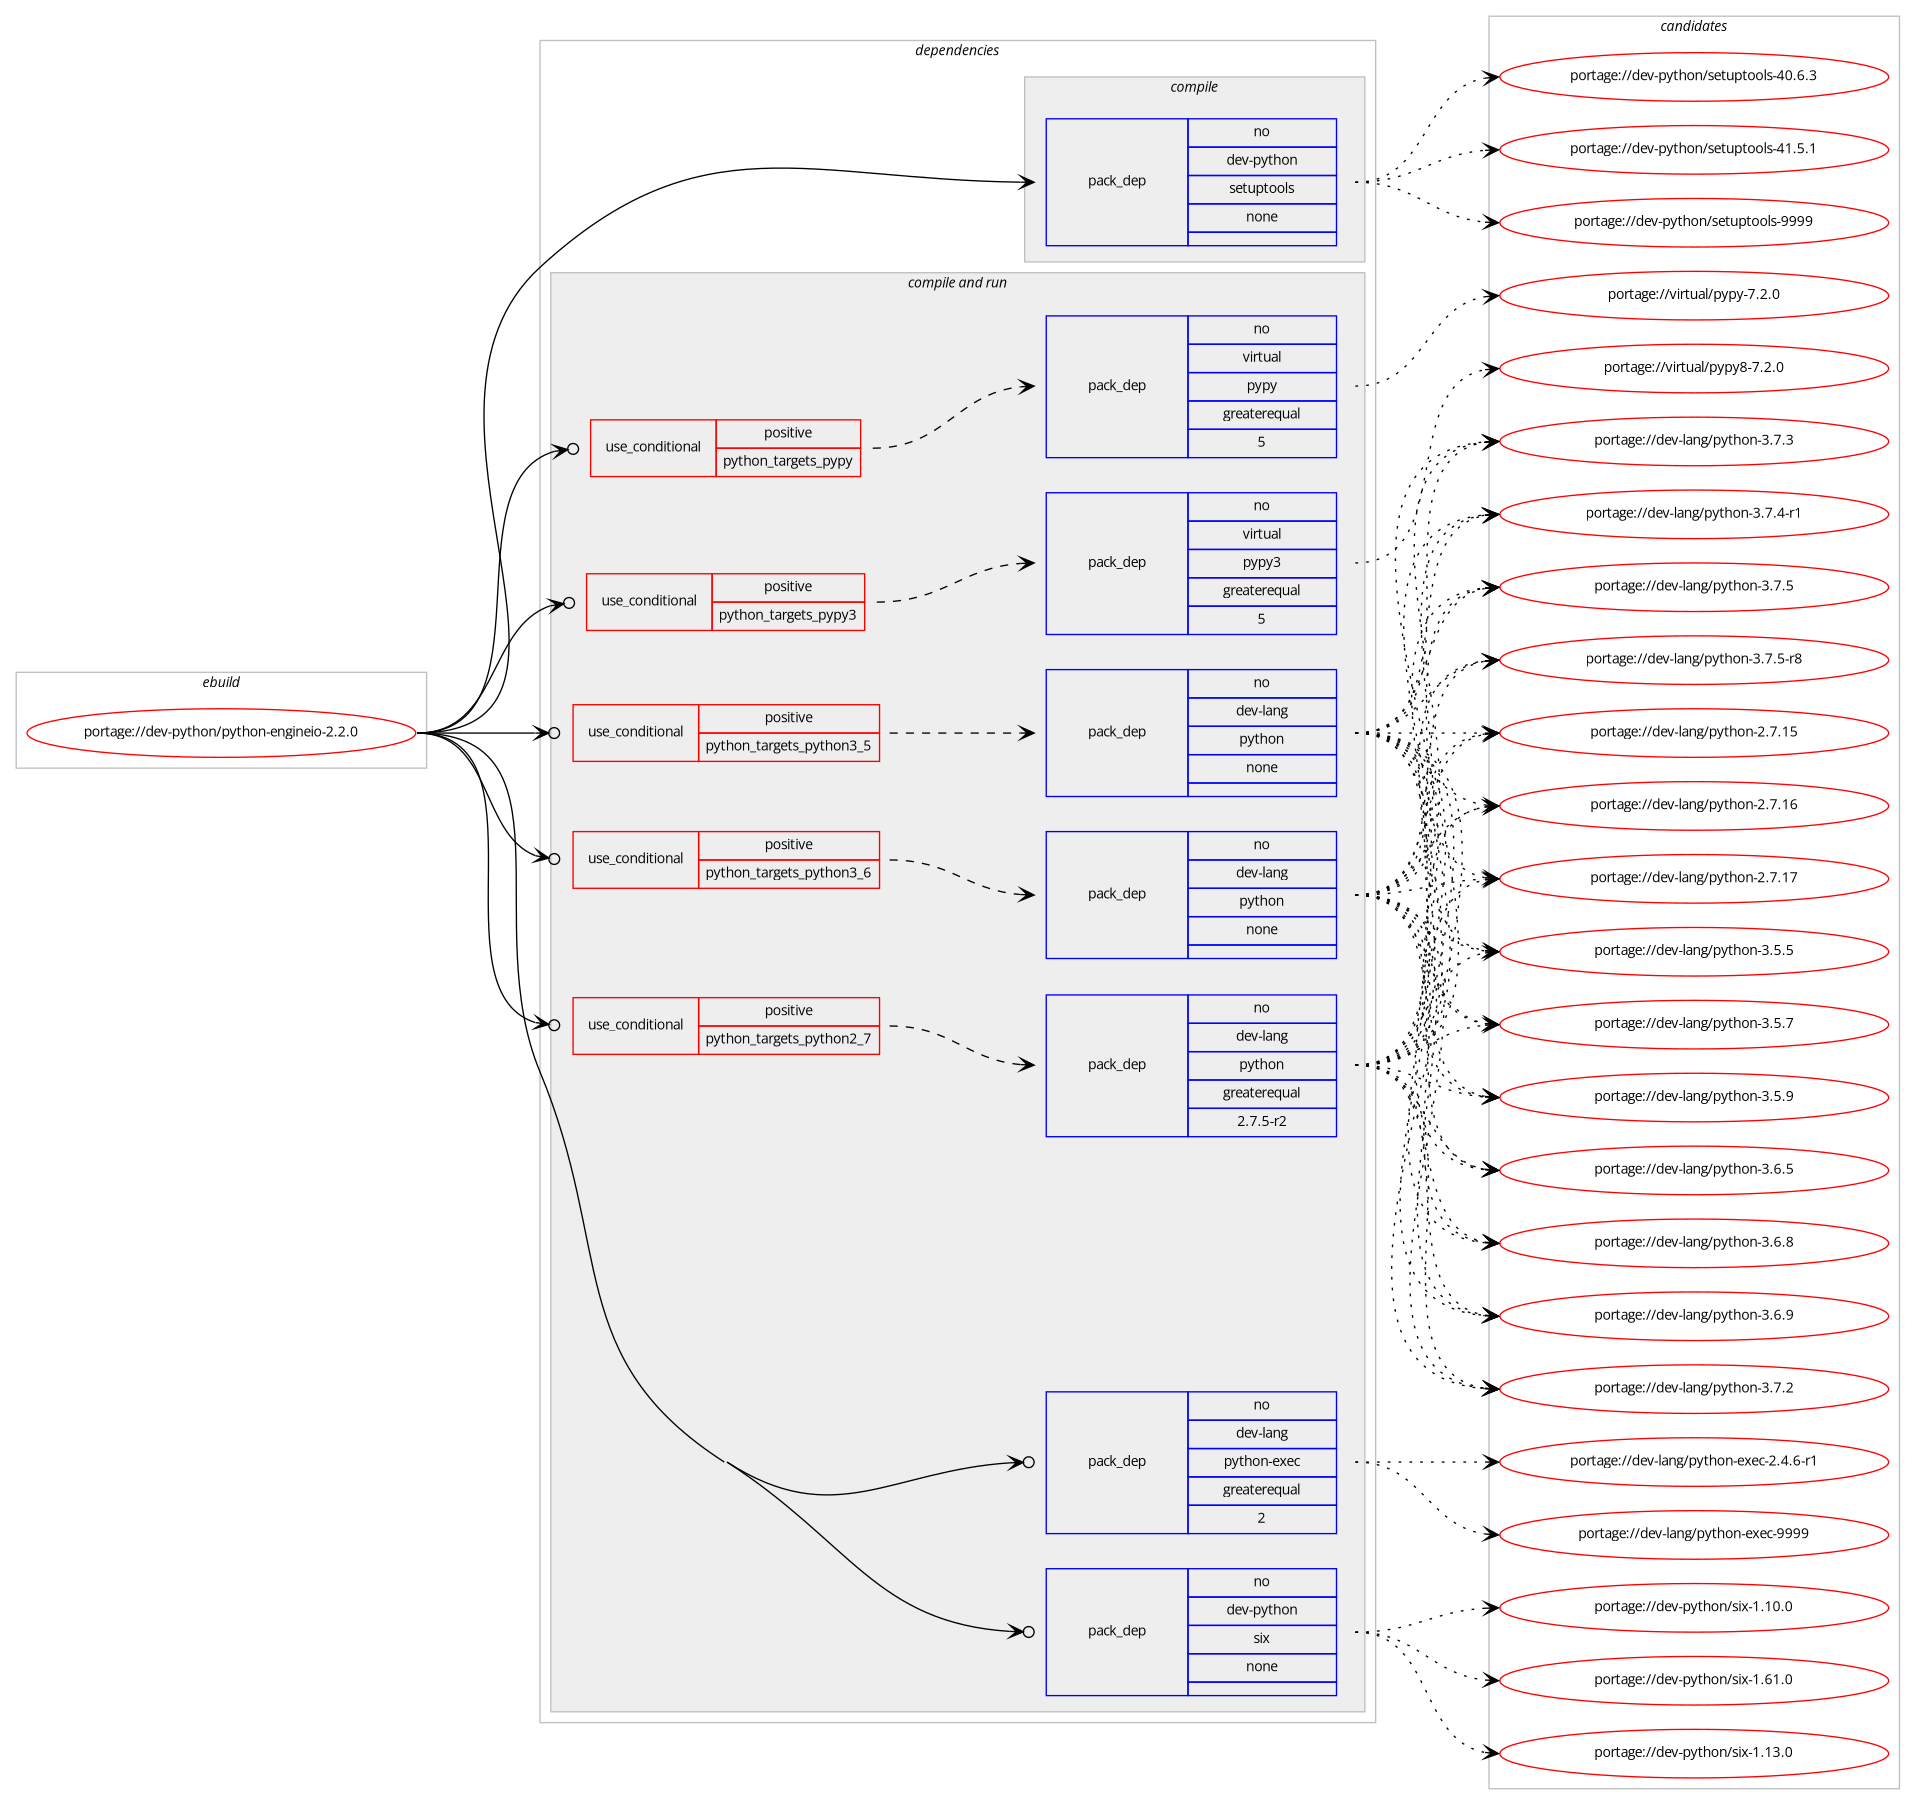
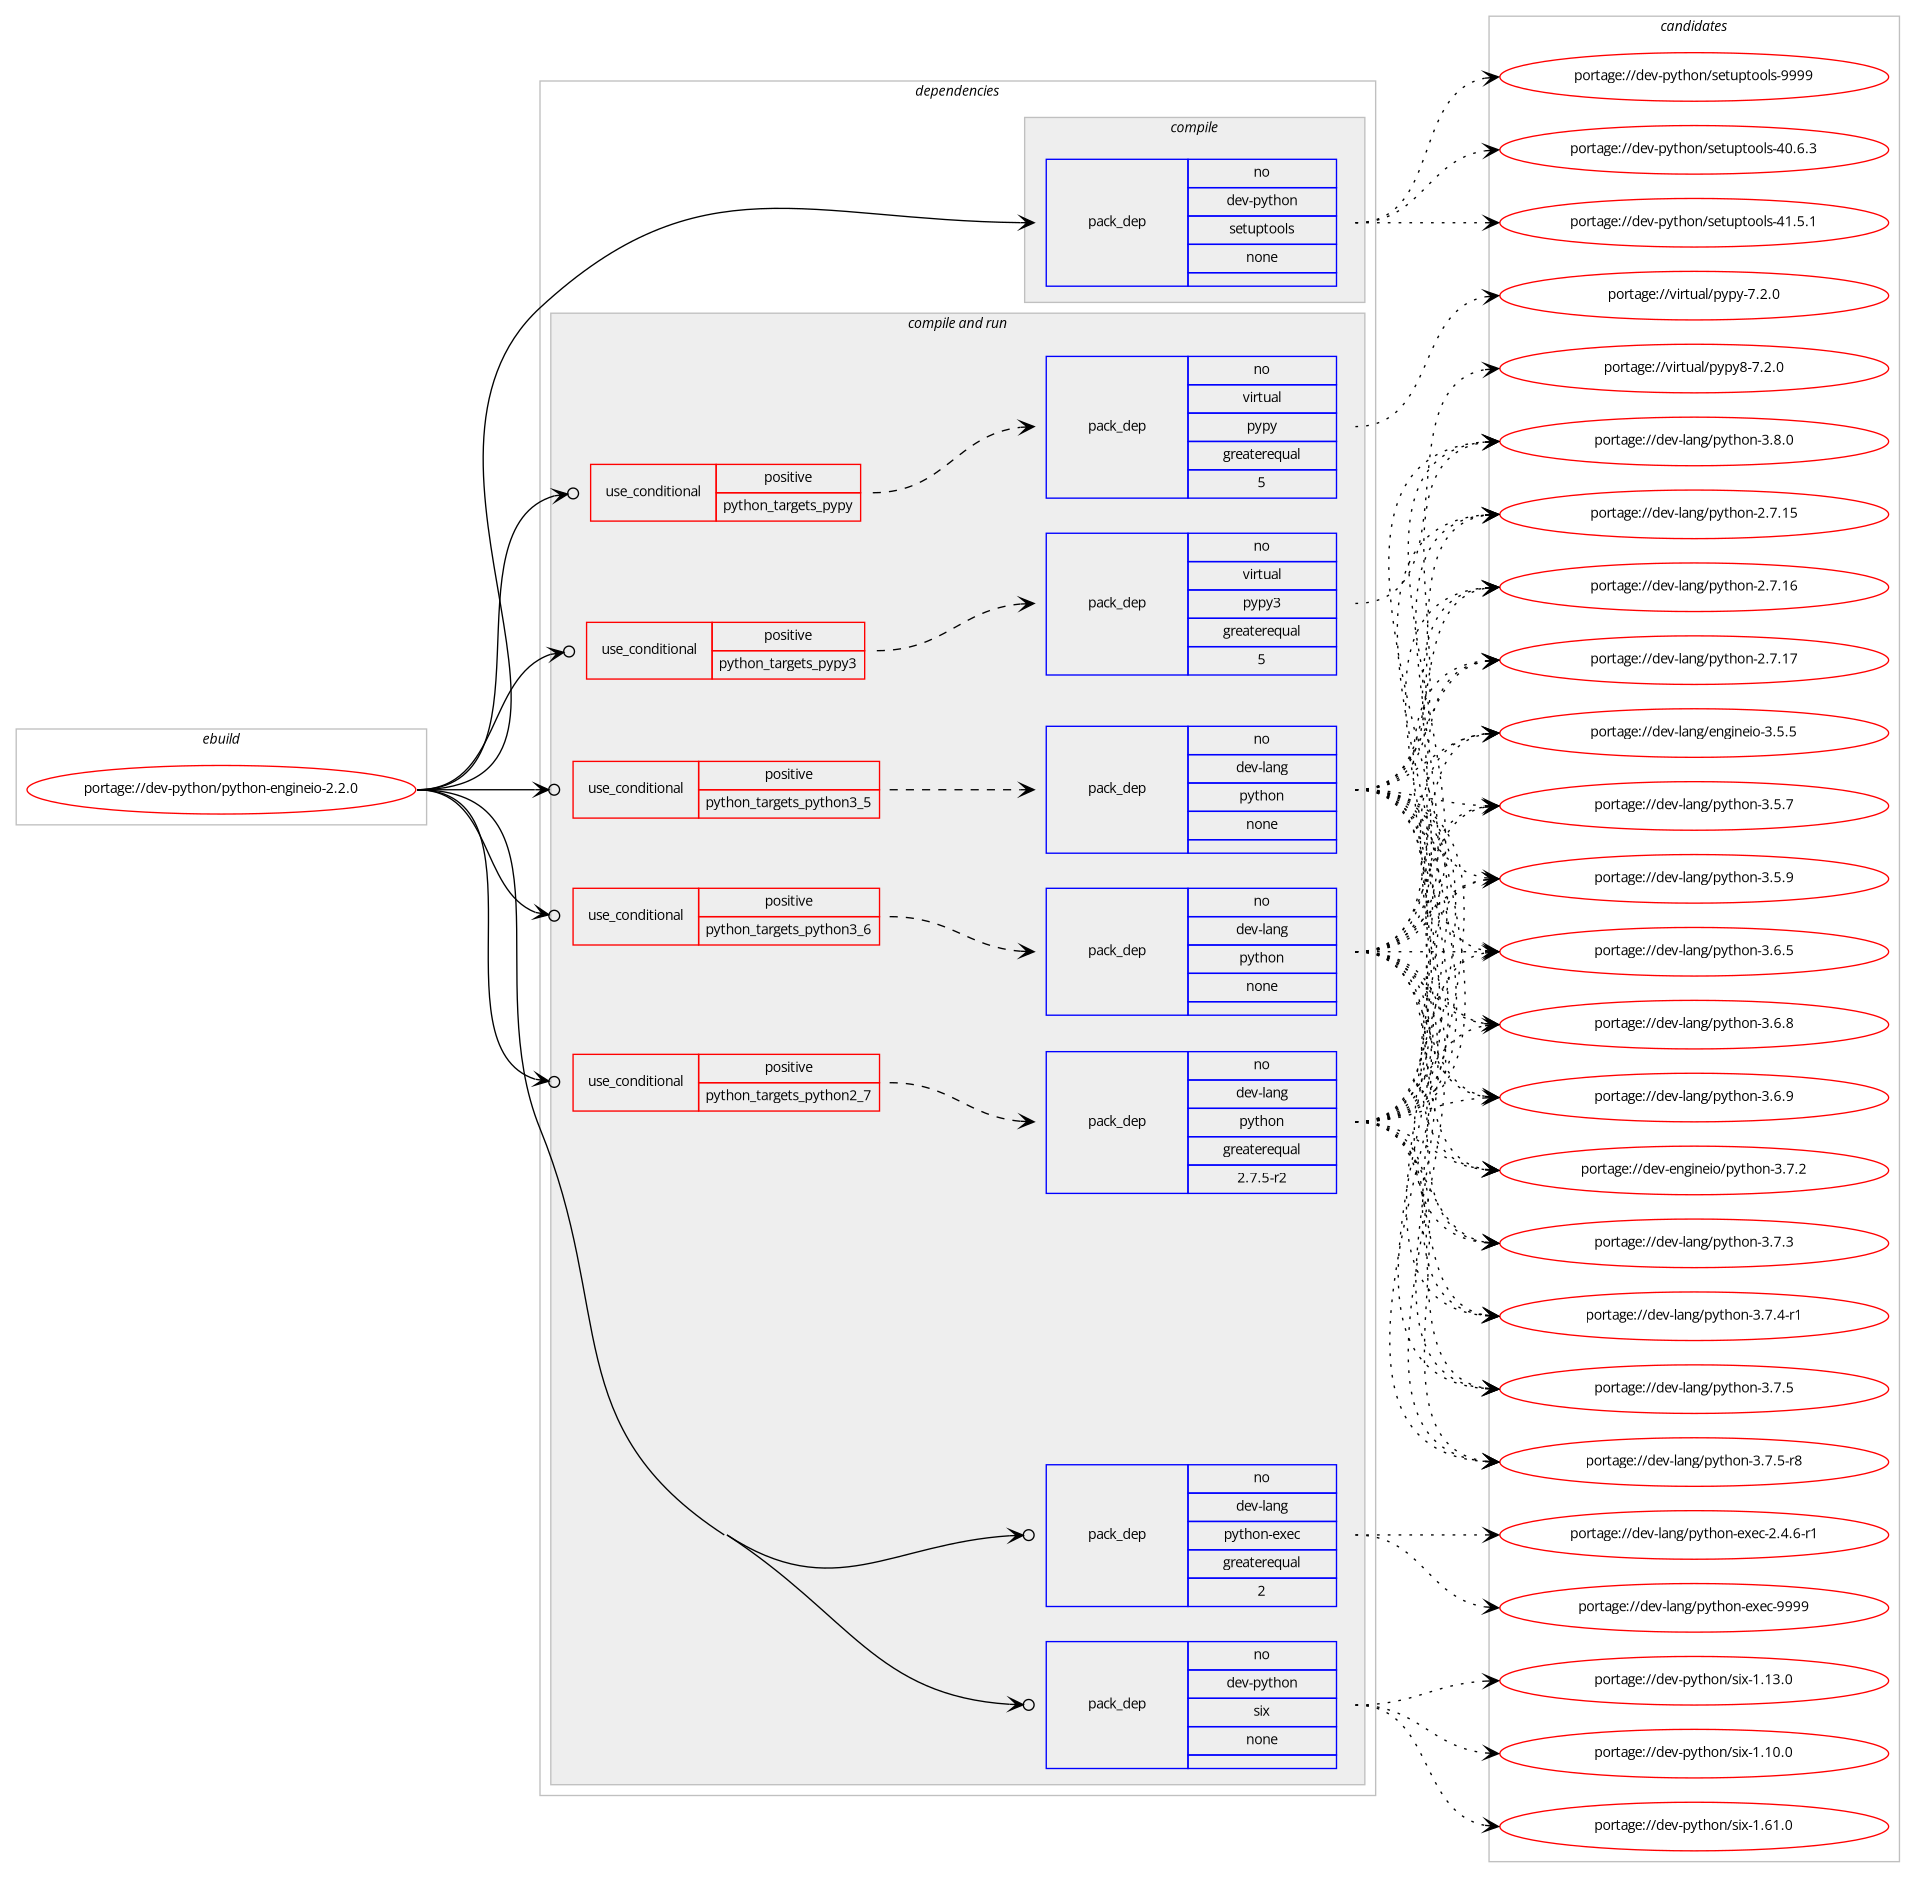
node "portage://dev-lang/python-3.8.0": added
node "portage://dev-lang/python-3.5.5": label "portage://dev-lang/python-3.5.5" -> "portage://dev-lang/engineio-3.5.5"
node "portage://dev-lang/python-3.7.2": label "portage://dev-lang/python-3.7.2" -> "portage://dev-engineio/python-3.7.2"
